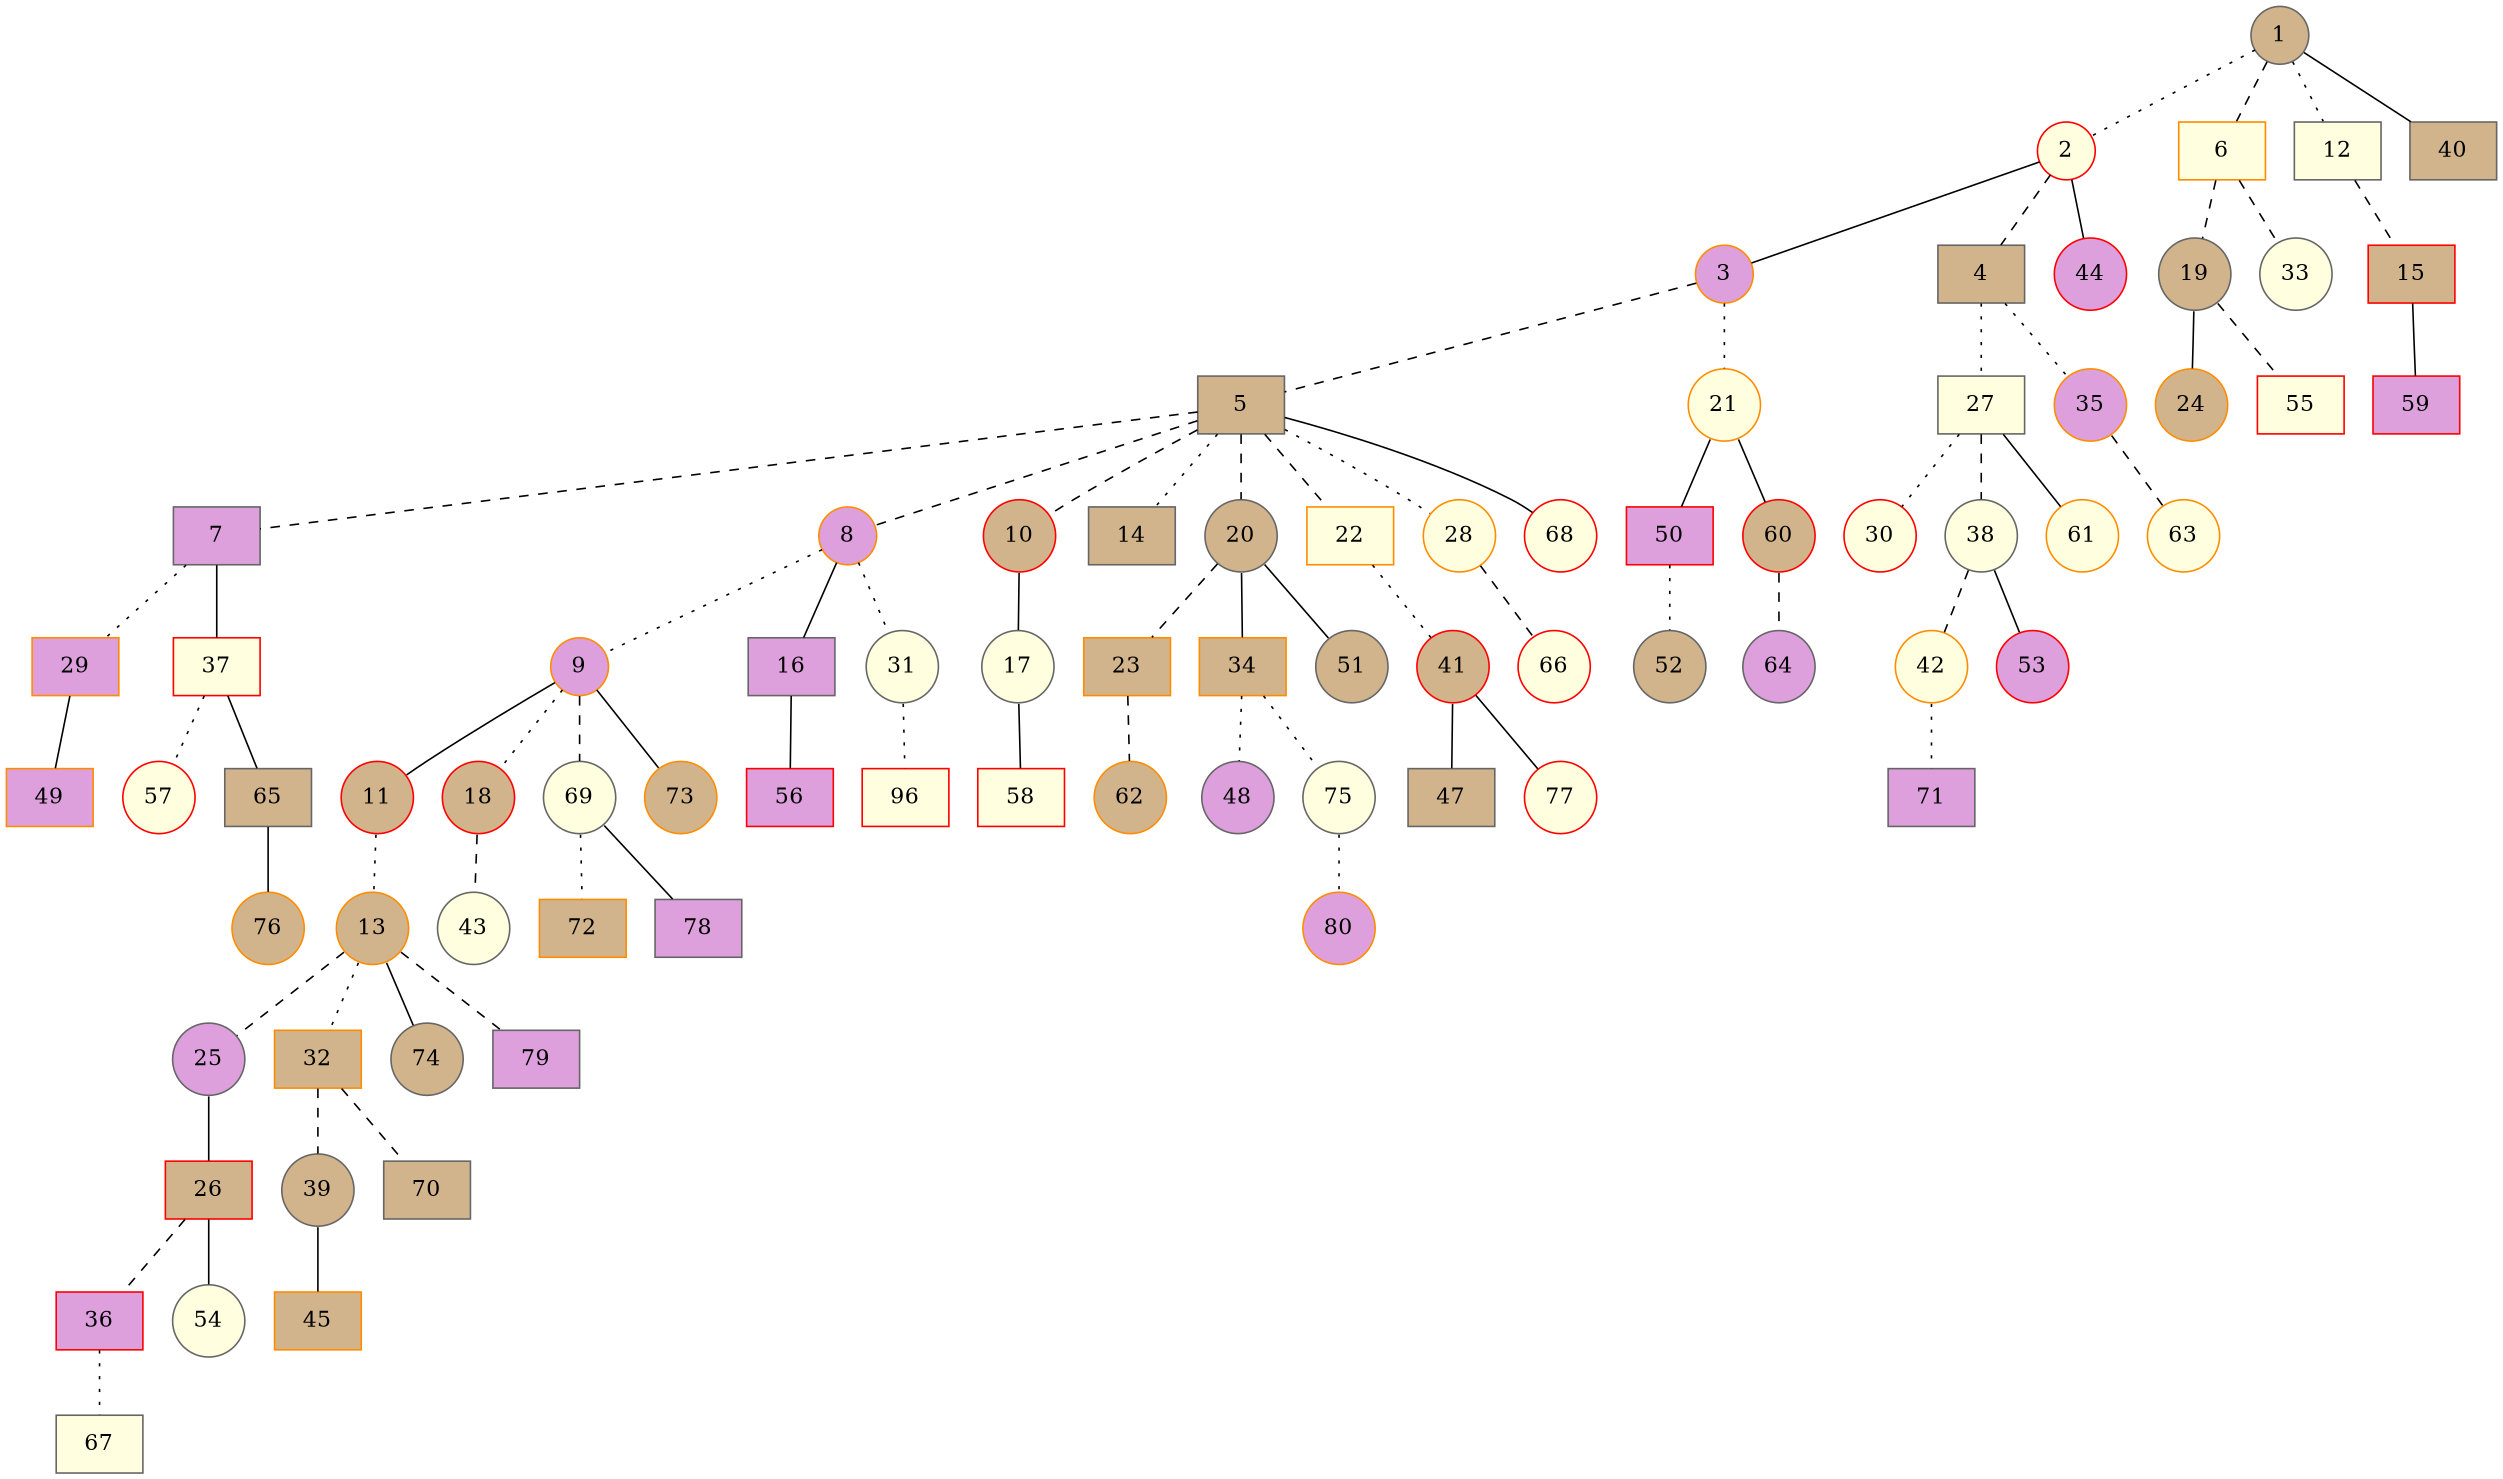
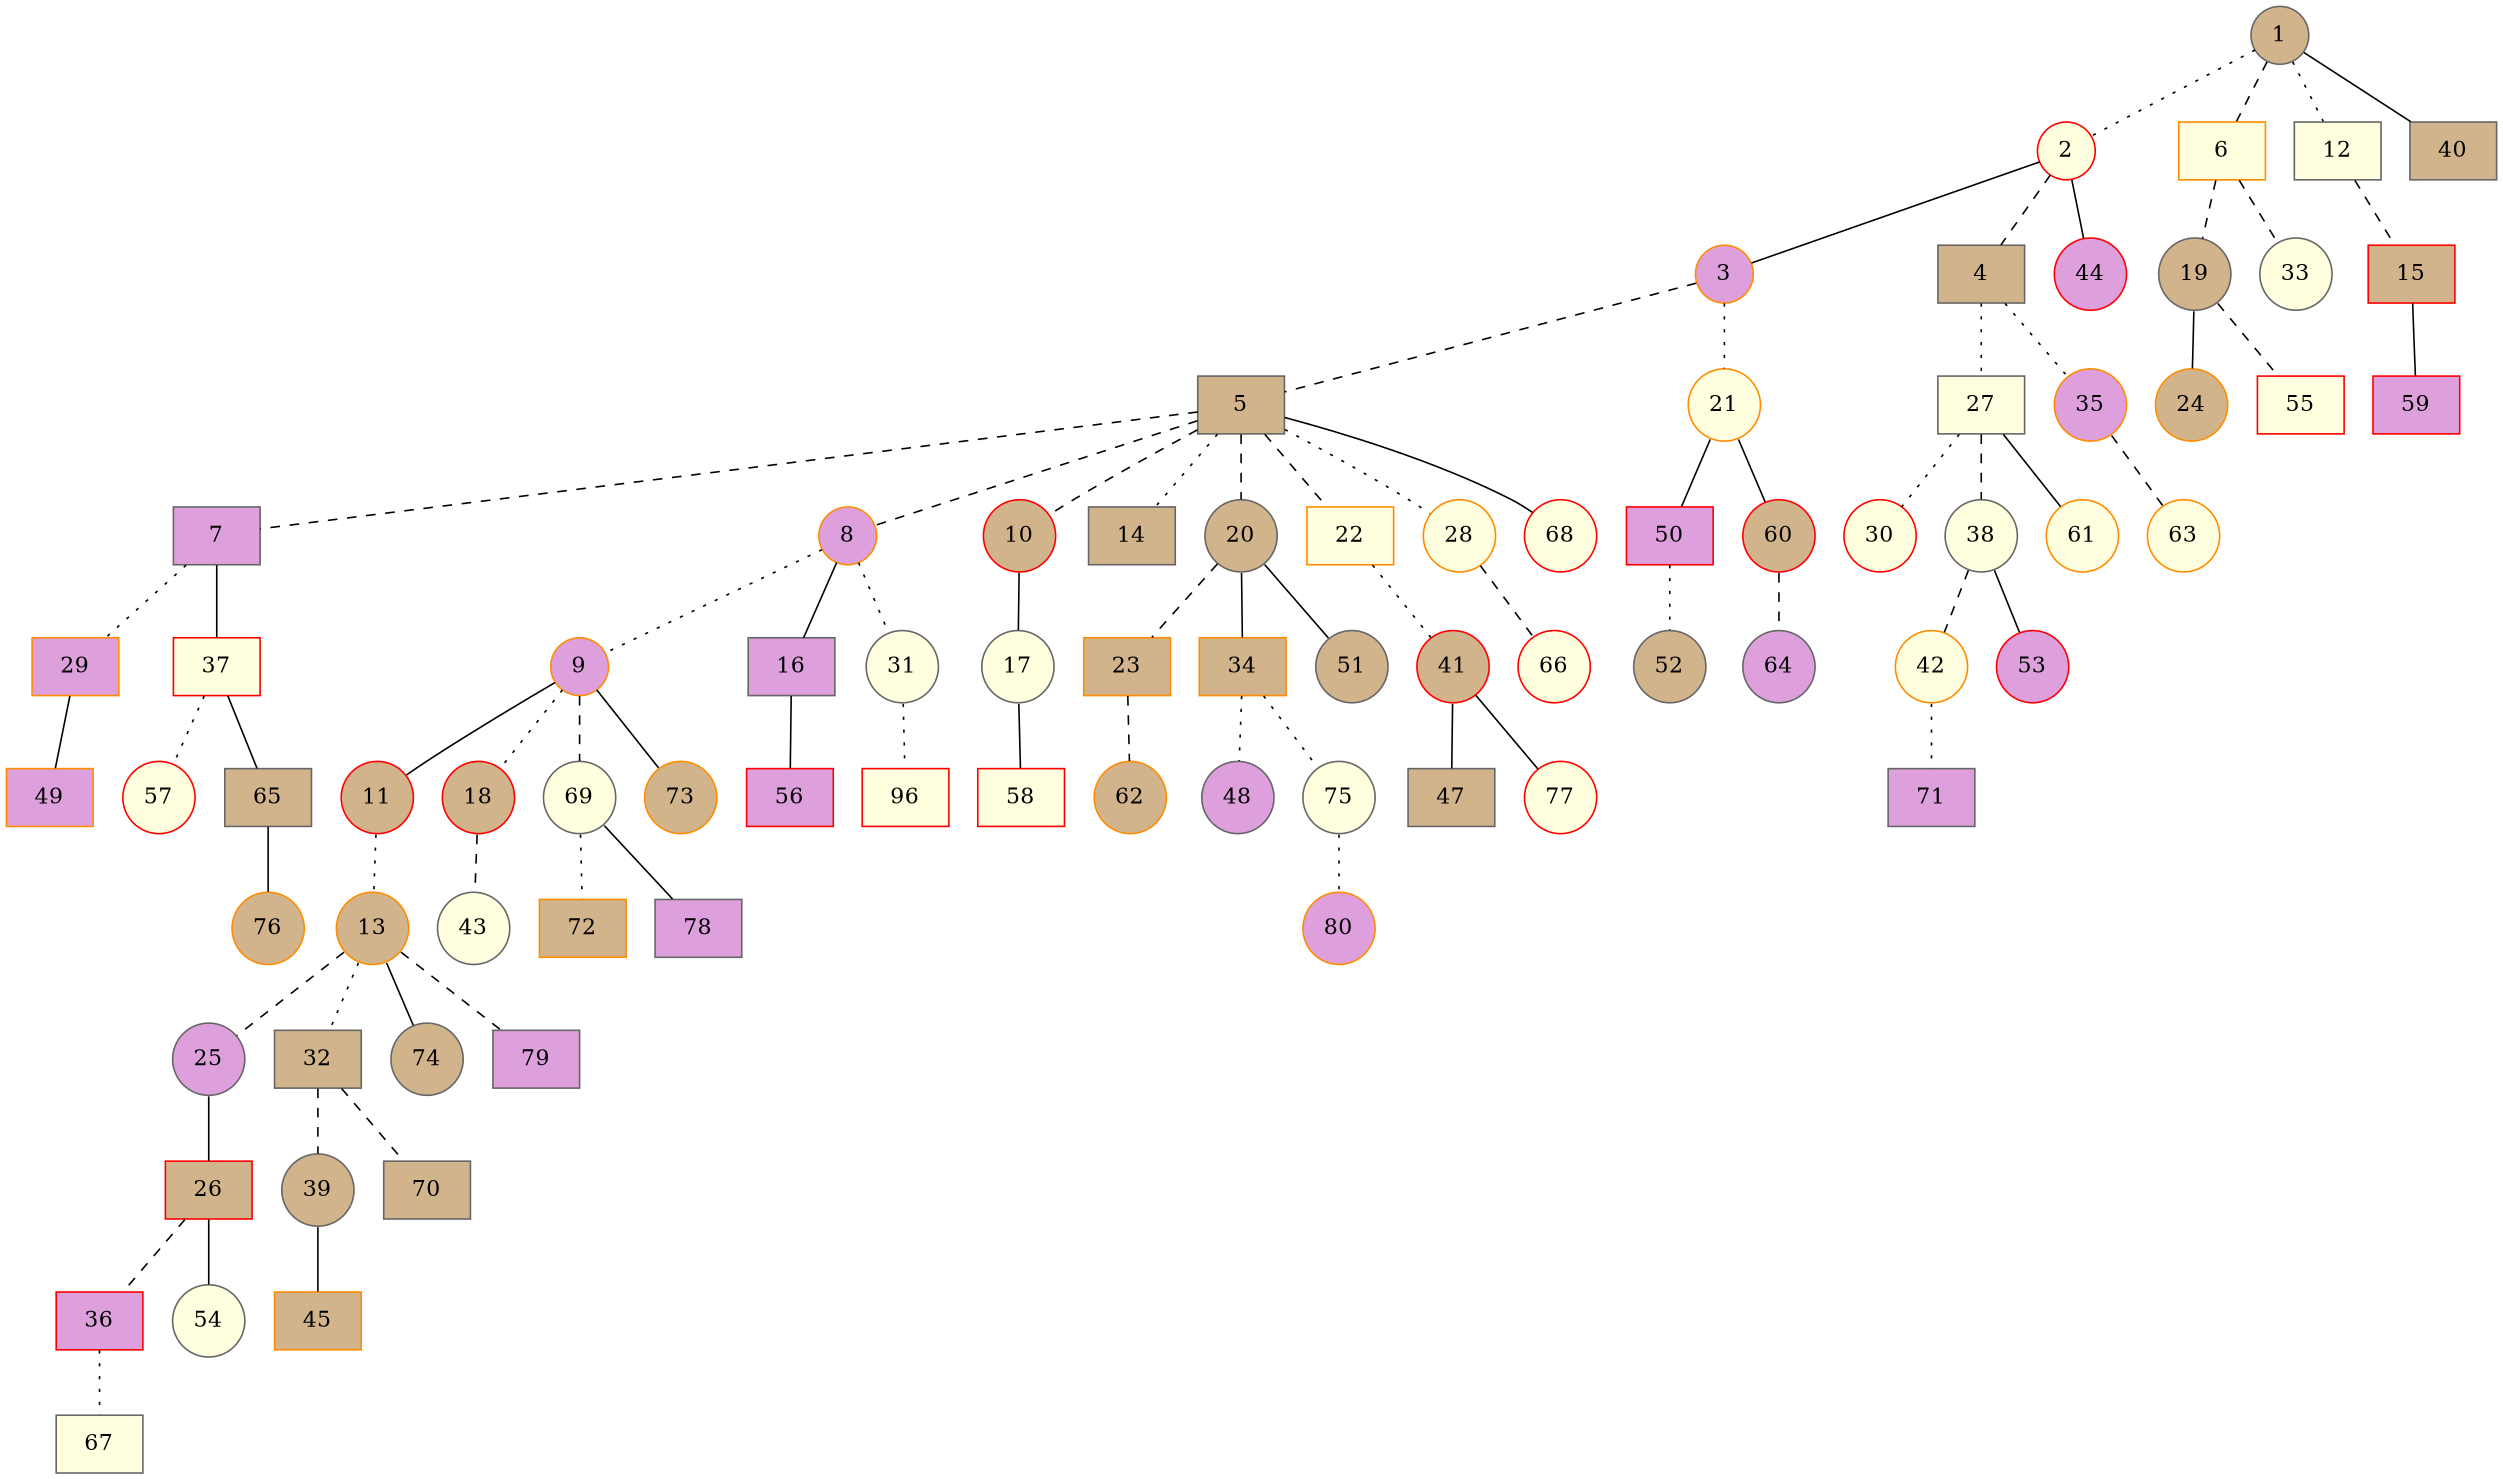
node "32": color darkorange -> gray40
